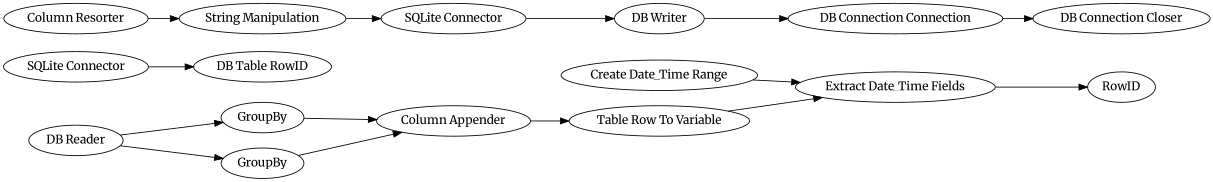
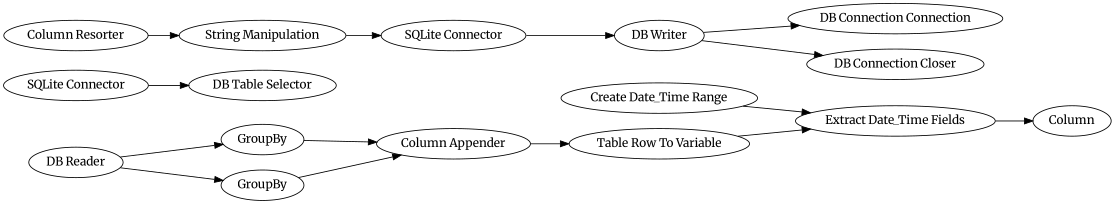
edge "DB Connection Connection" -> "DB Connection Closer": now "DB Writer" -> "DB Connection Closer"
node "DB Table RowID": label "DB Table RowID" -> "DB Table Selector"
node "RowID": label "RowID" -> "Column"
